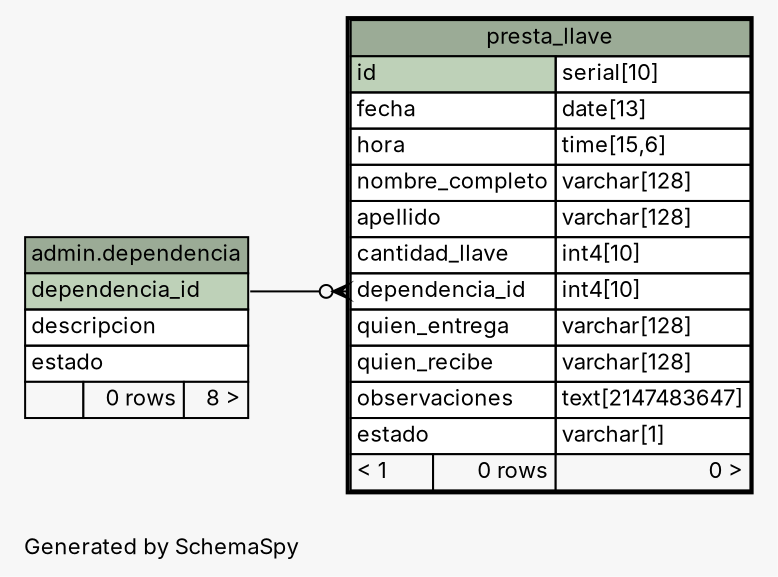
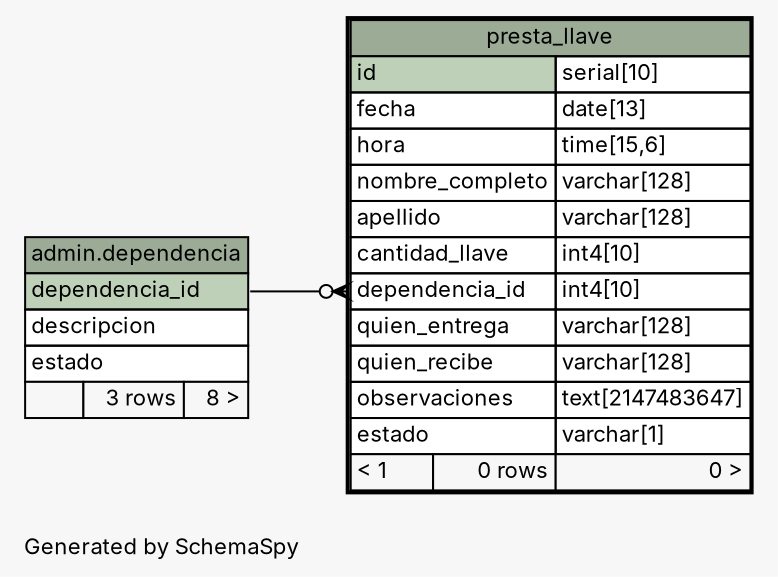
node "admin.dependencia": text "0 rows" -> "3 rows"
